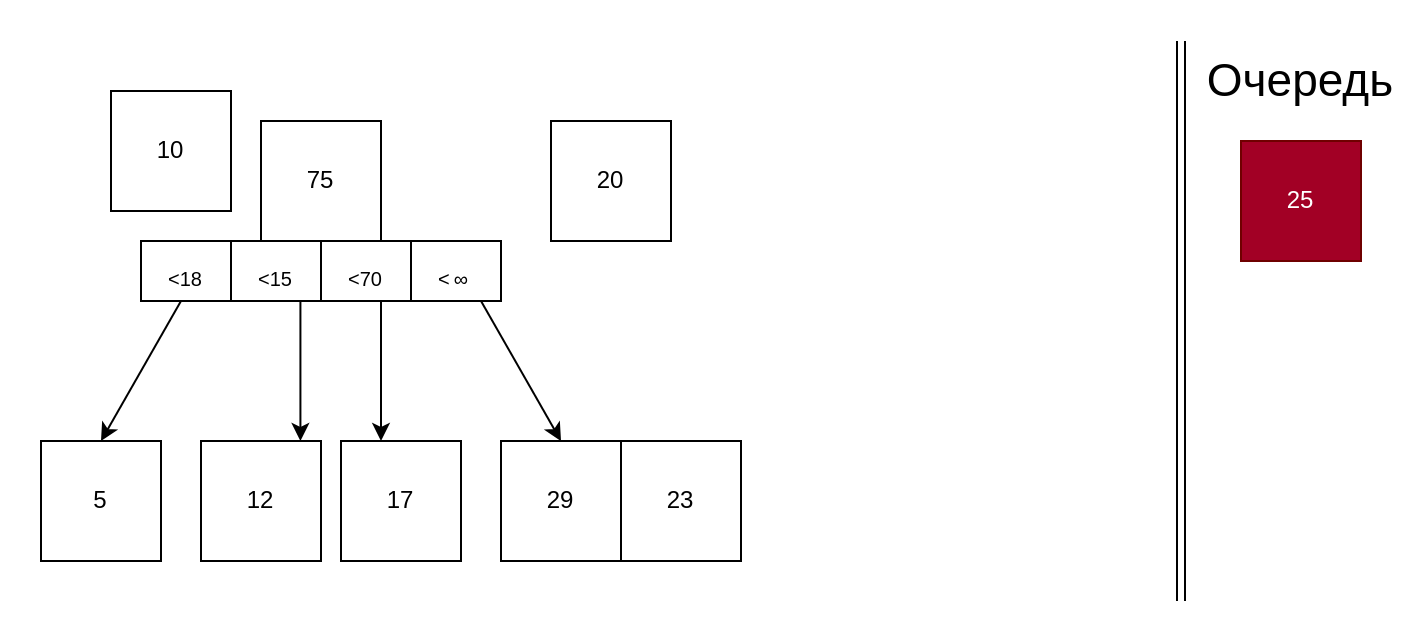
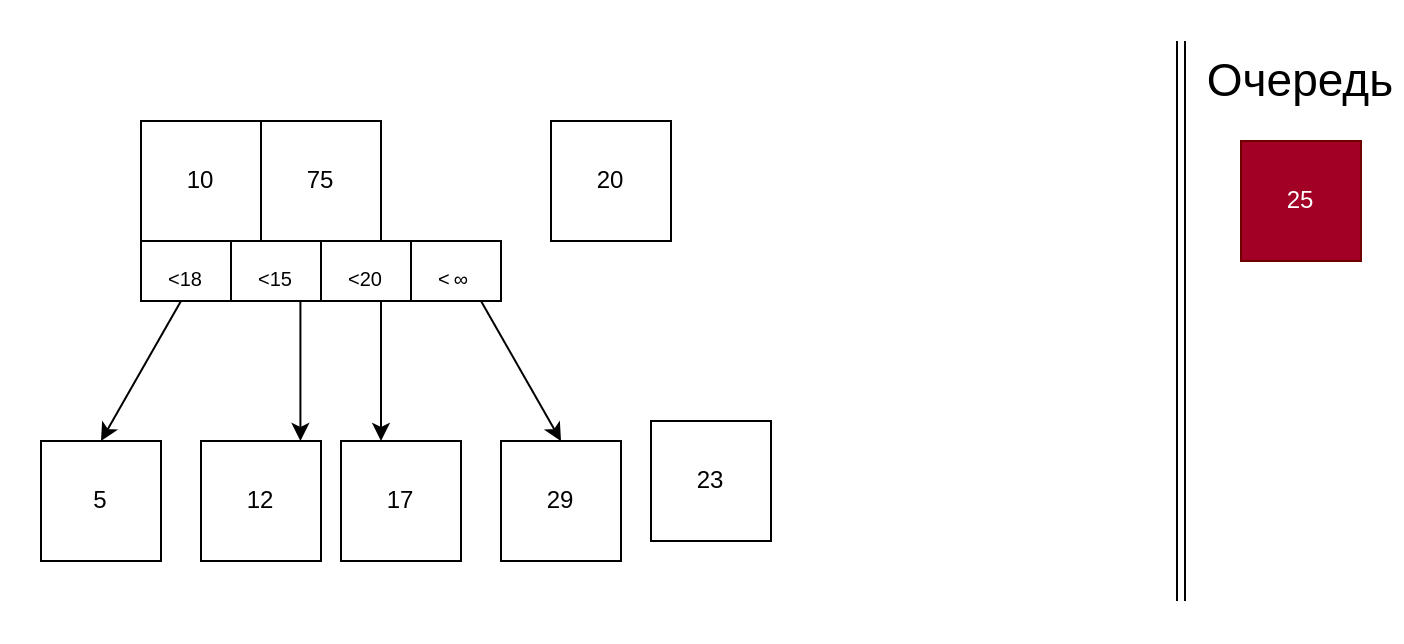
node "10": moved (171, 151) -> (201, 181)
node "<70": label "<70" -> "<20"
node "23": moved (681, 501) -> (711, 481)
